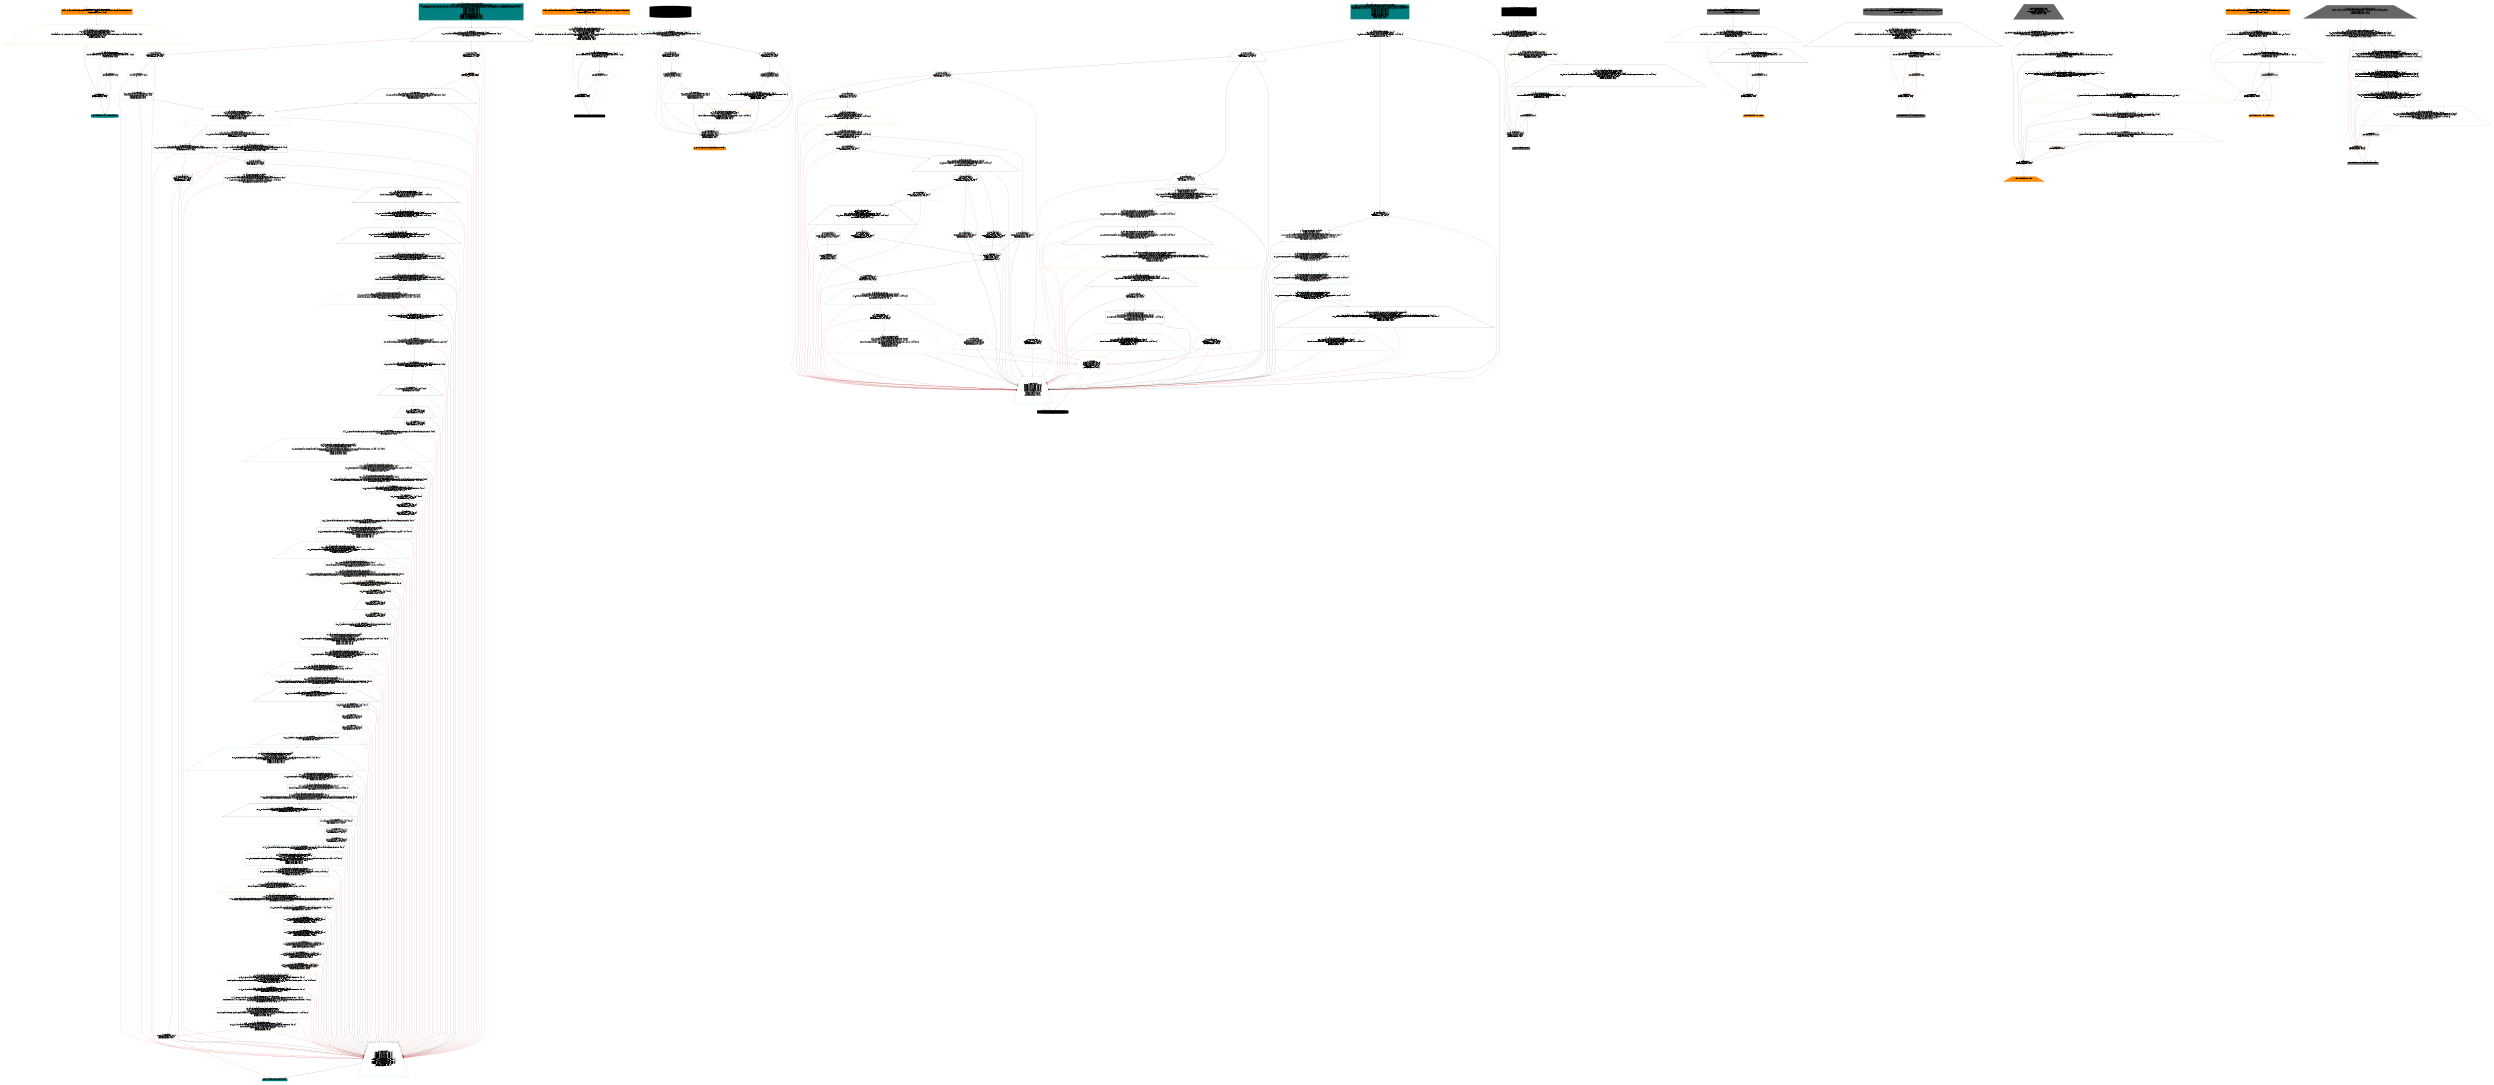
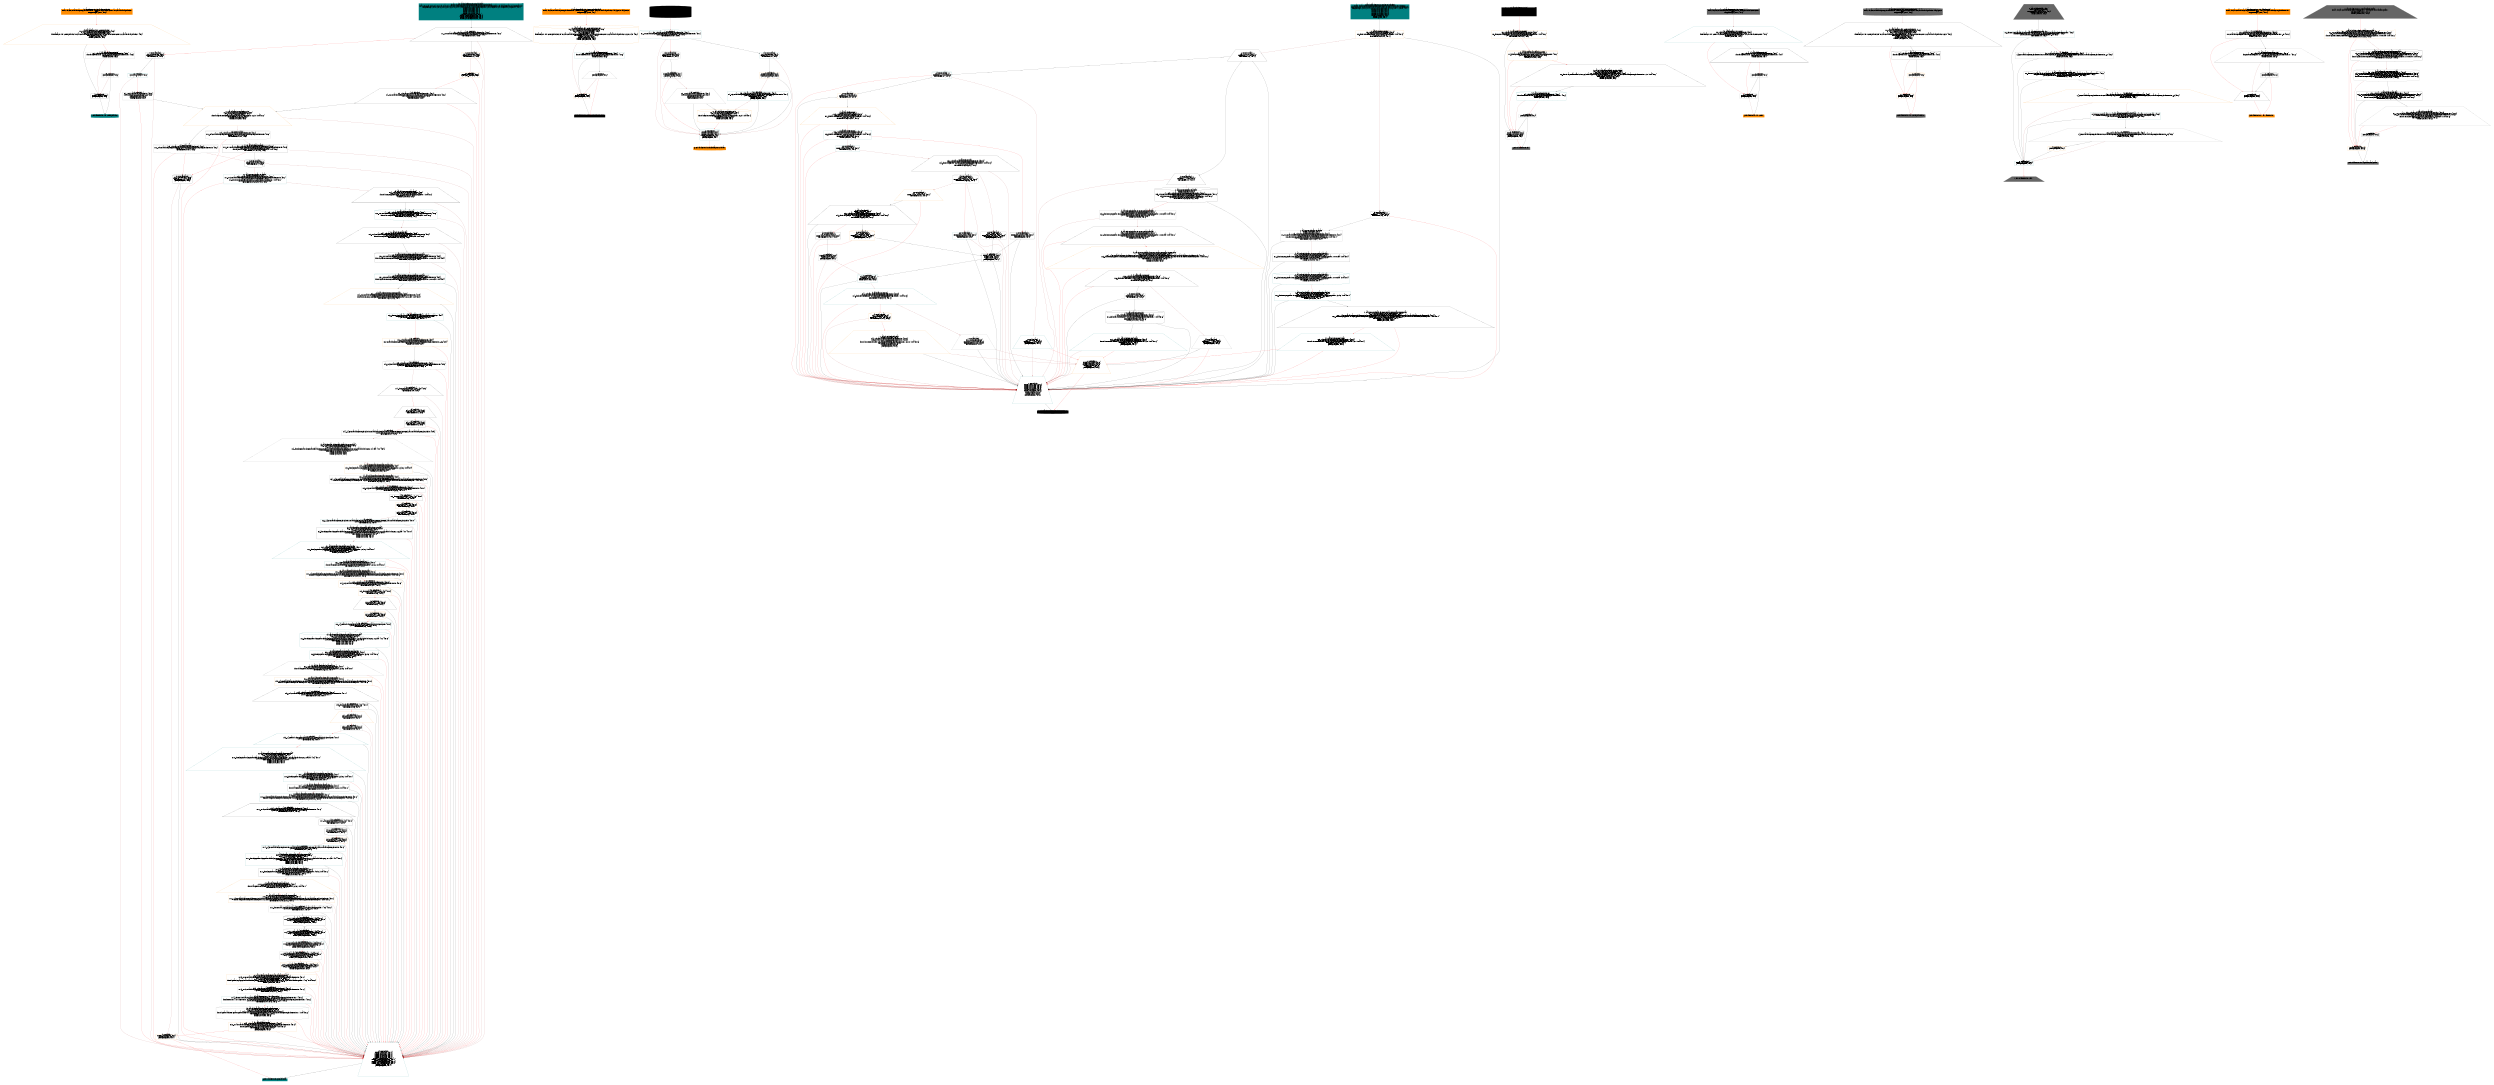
node "17: Exit void LikeButtonView.<clinit>()": fillcolor darkorange -> gray40
